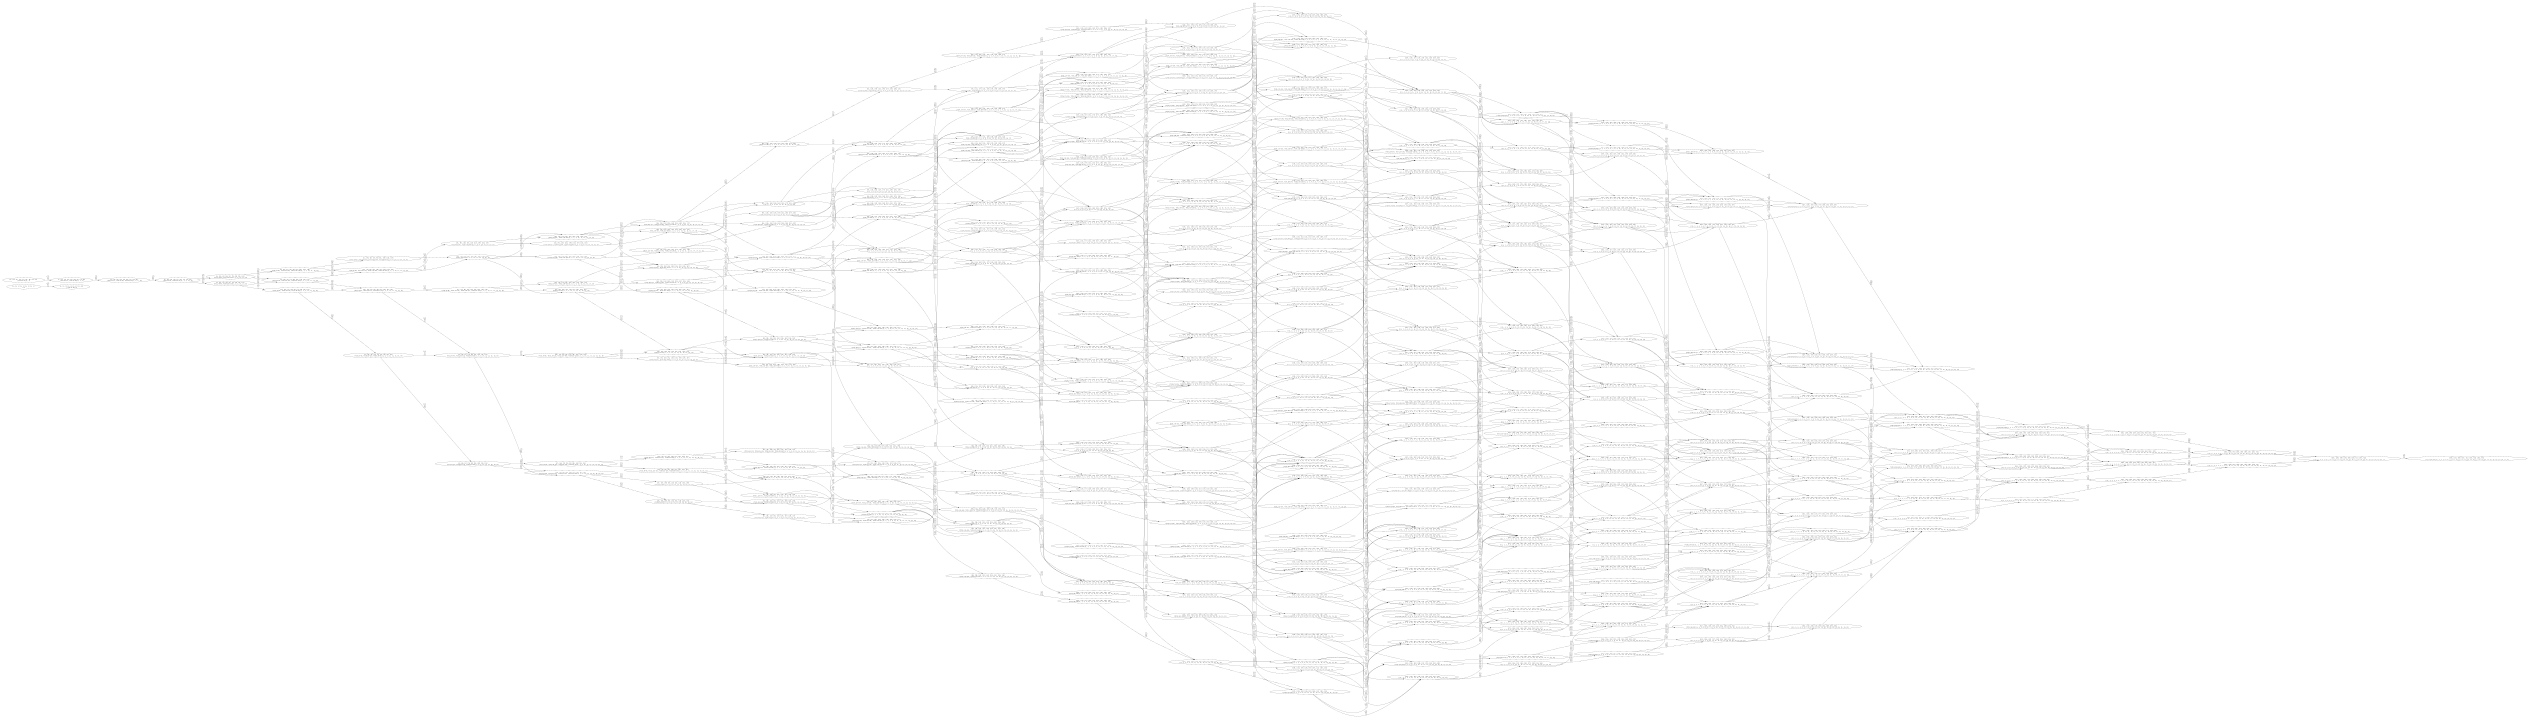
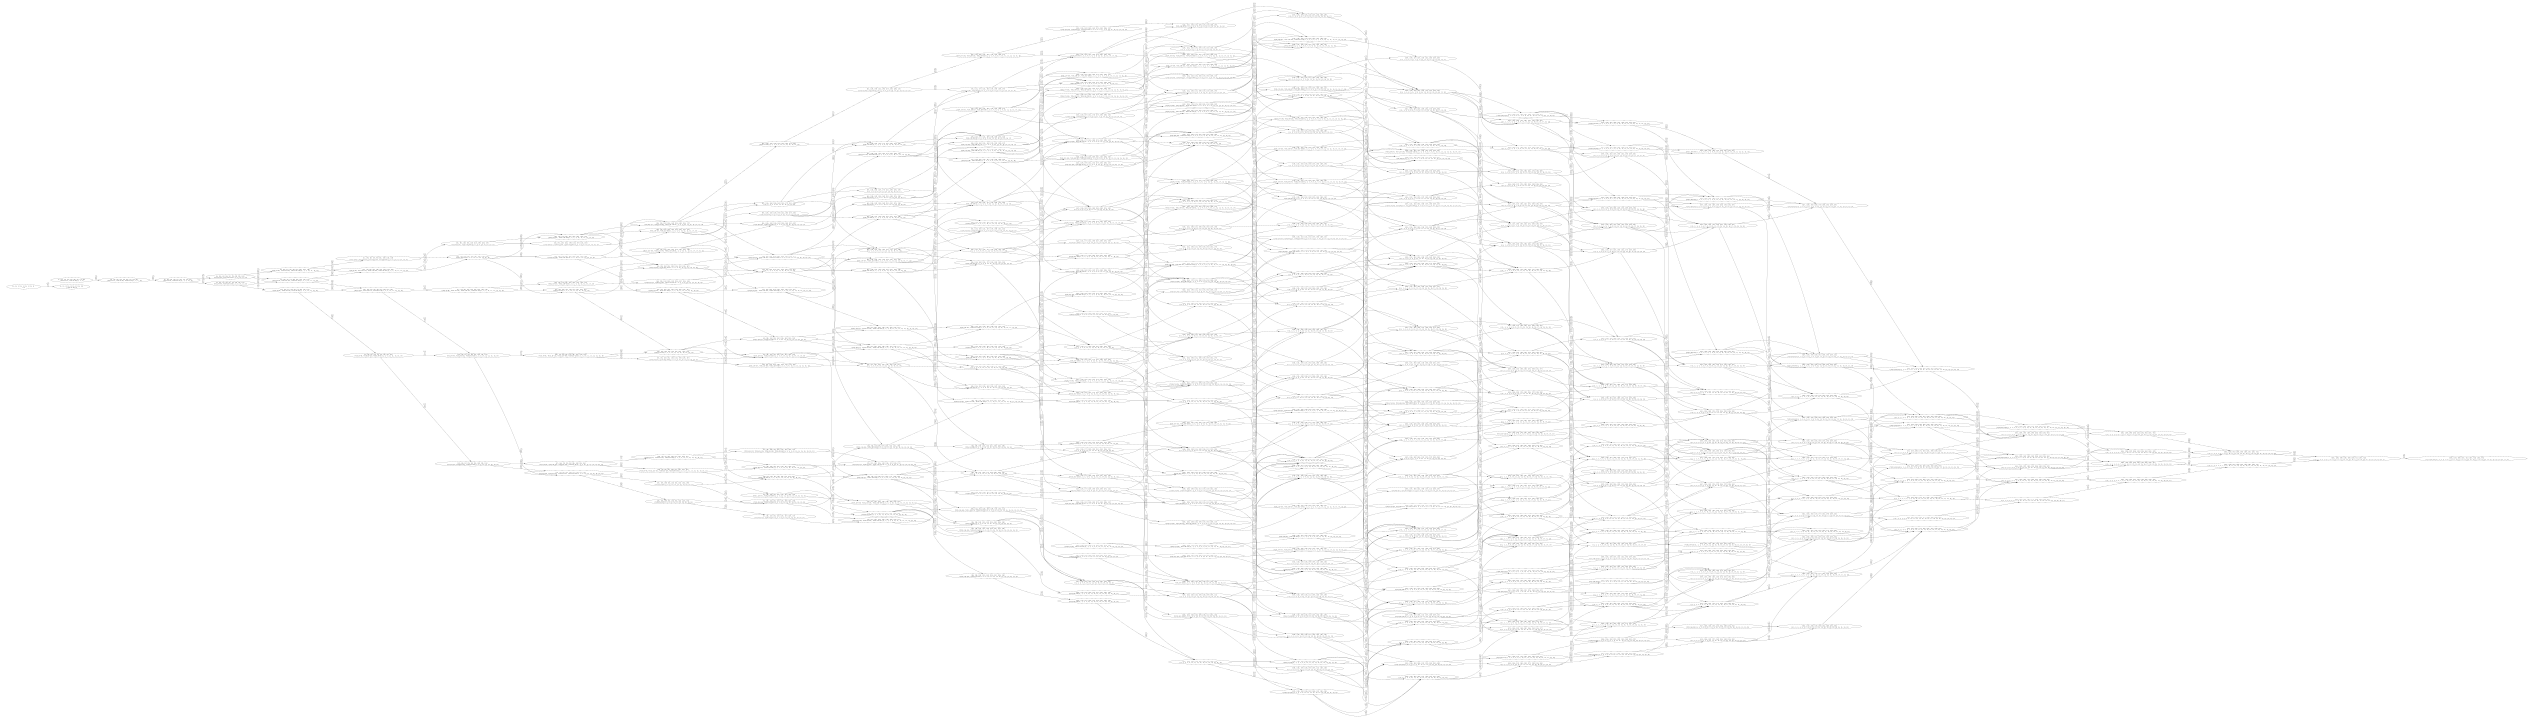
node "S2: [31, 31] [31, 31] [31, 39] [40, 51] {T0J1:40-51}{1, 2}": removed
